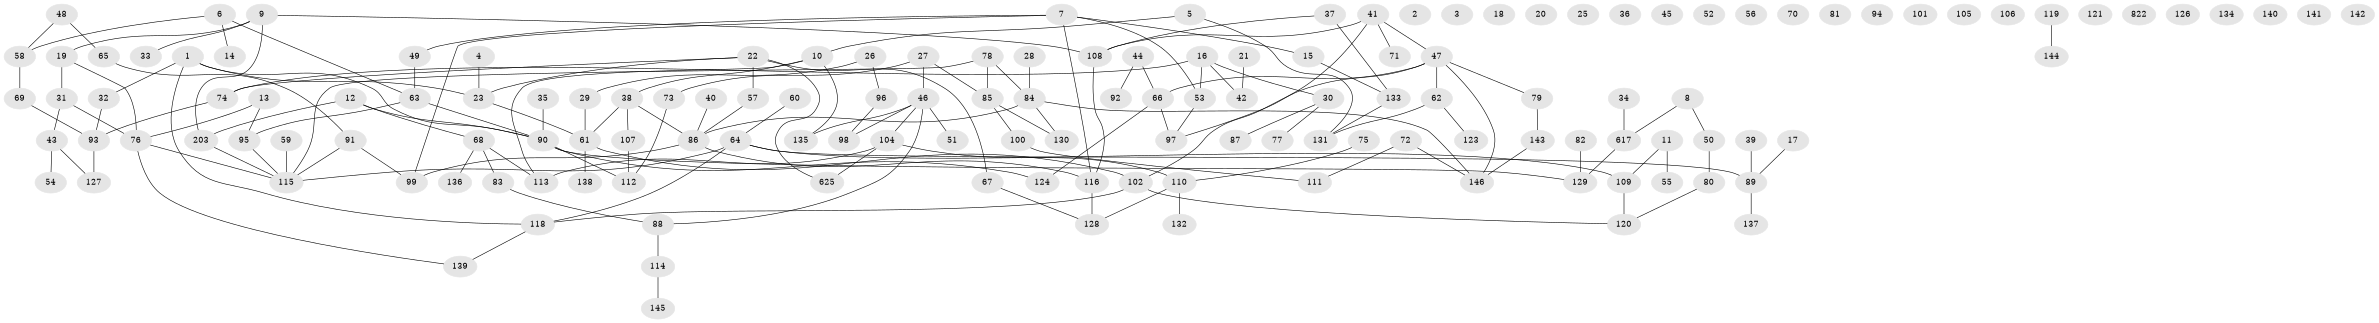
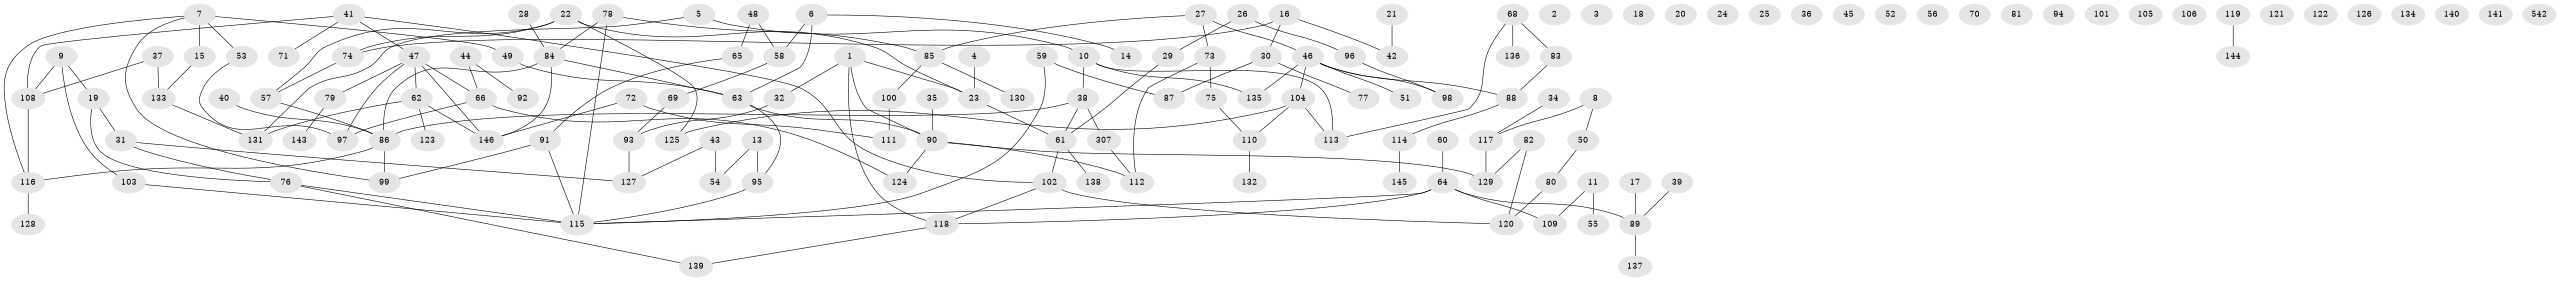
node "24": added
node "822": label "822" -> "122"
node "142": label "142" -> "542"
node "33": removed
edge "73" -- "75": added
edge "16" -- "53": removed
edge "59" -- "87": added
node "12": removed
edge "31" -- "43": now "31" -- "127"
edge "74" -- "93": now "74" -- "57"
edge "84" -- "130": now "84" -- "63"
edge "13" -- "76": now "13" -- "54"
node "203": label "203" -> "103"
node "107": label "107" -> "307"
node "617": label "617" -> "117"
edge "143" -- "146": now "62" -- "146"
node "625": label "625" -> "125"
node "67": removed
edge "110" -- "128": removed
edge "109" -- "120": now "82" -- "120"
